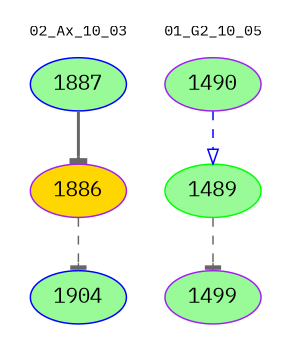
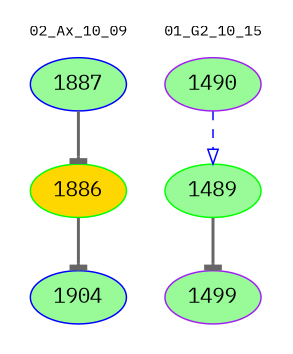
cluster "02_Ax_10_03": label "02_Ax_10_03" -> "02_Ax_10_09"
cluster "01_G2_10_05": label "01_G2_10_05" -> "01_G2_10_15"
node "1886": color purple -> green
edge "1886" -> "1904": style dashed -> bold
edge "1489" -> "1499": style dashed -> bold
